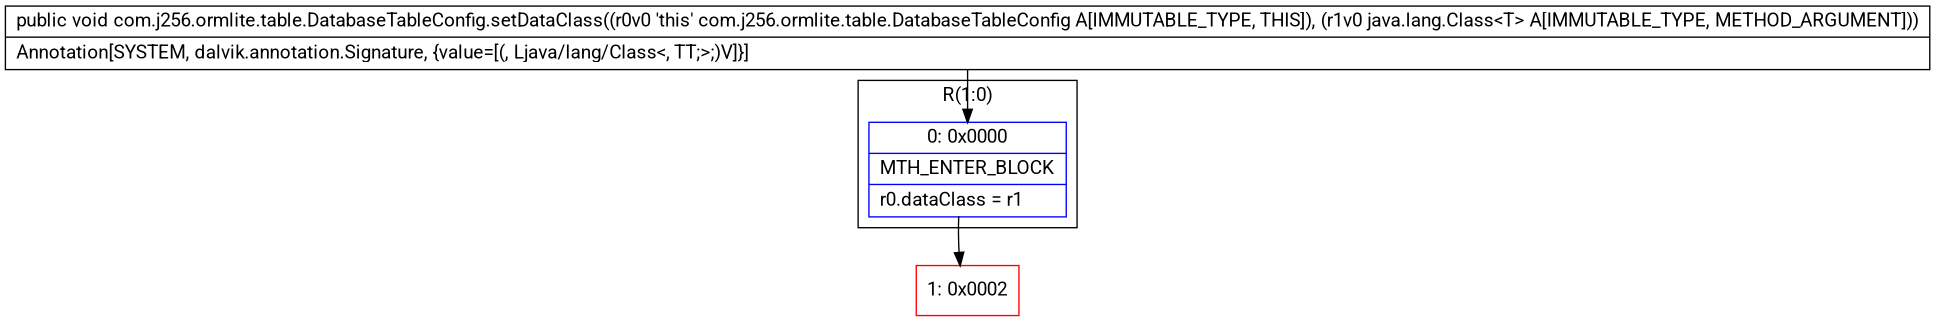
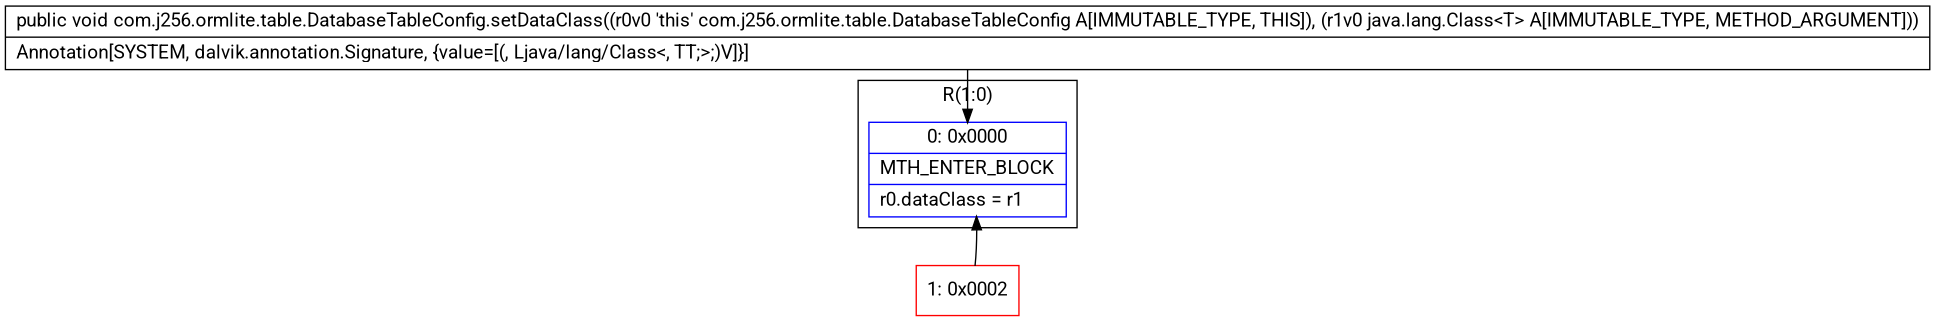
edge "0: 0x0000" -> "1: 0x0002": reversed
